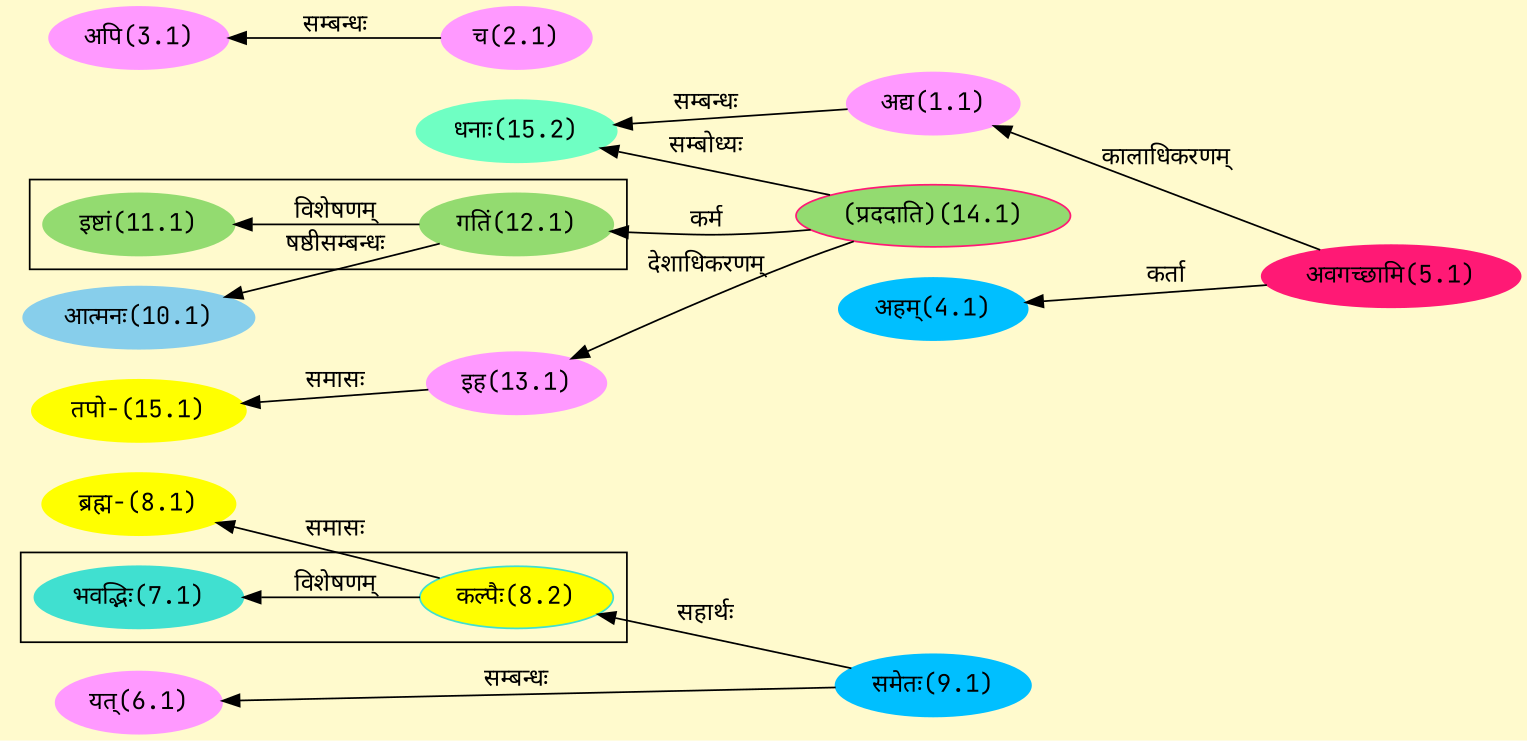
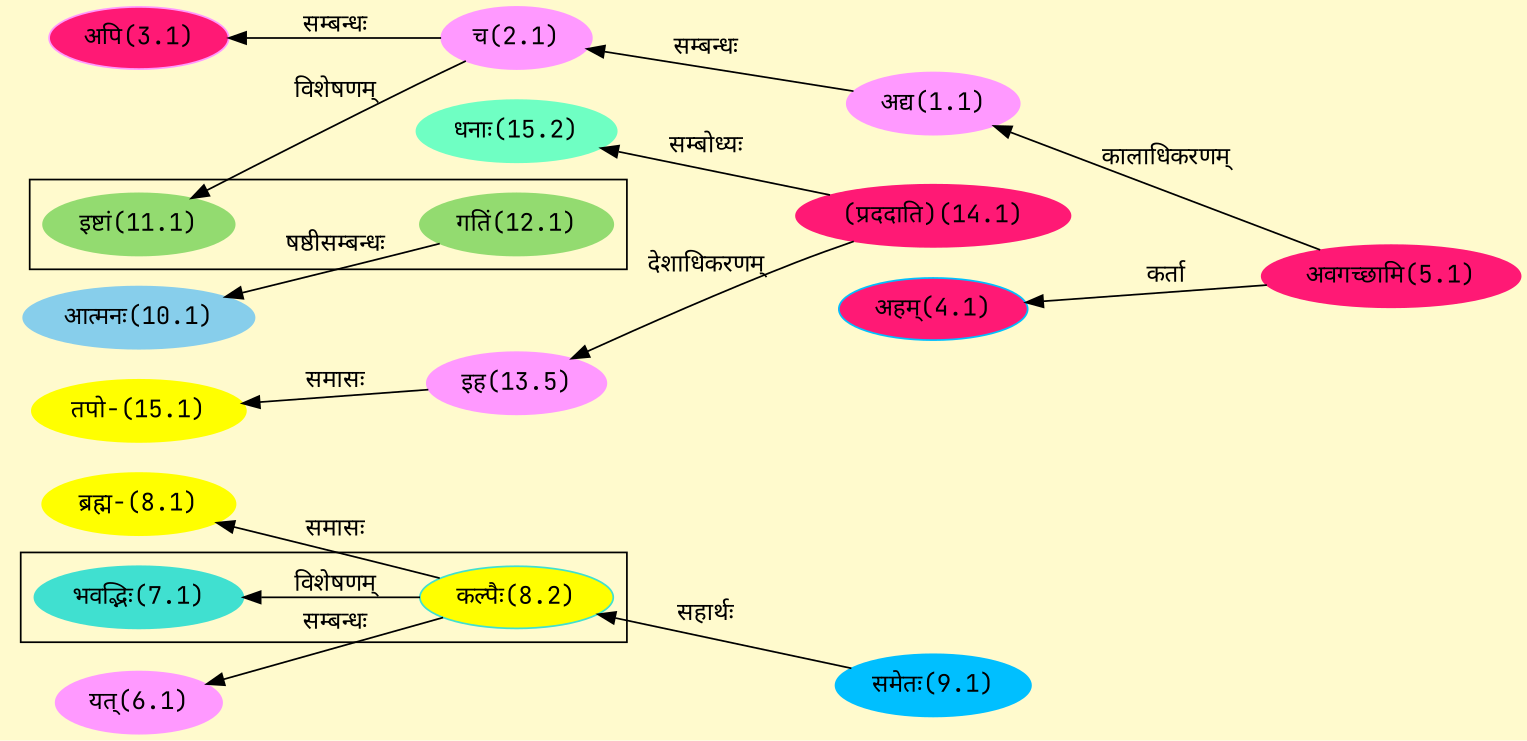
node "अपि(3.1)": fillcolor #ff99ff -> #ff1975
edge "अद्य(1.1)" -> "धनाः(15.2)": now "अद्य(1.1)" -> "च(2.1)"
node "(प्रददाति)(14.1)": fillcolor #93db70 -> #ff1975
edge "गतिं(12.1)" -> "इष्टां(11.1)": now "च(2.1)" -> "इष्टां(11.1)"
edge "(प्रददाति)(14.1)" -> "गतिं(12.1)": removed, label "कर्म"
node "अहम्(4.1)": fillcolor #00bfff -> #ff1975
node "इह(13.1)": label "इह(13.1)" -> "इह(13.5)"
edge "समेतः(9.1)" -> "यत्(6.1)": now "कल्पैः(8.2)" -> "यत्(6.1)"
